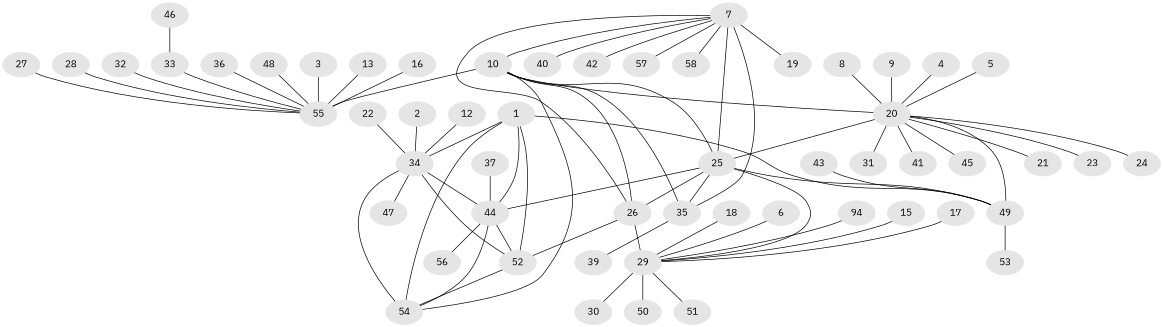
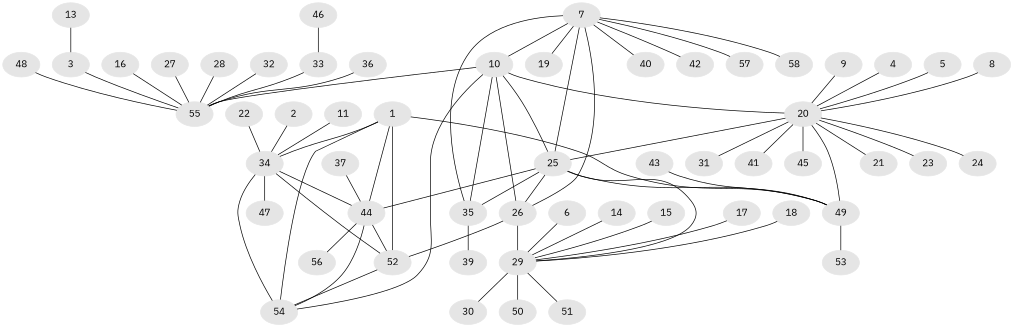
edge "13" -- "55": now "13" -- "3"
node "12": label "12" -> "11"
node "94": label "94" -> "14"
